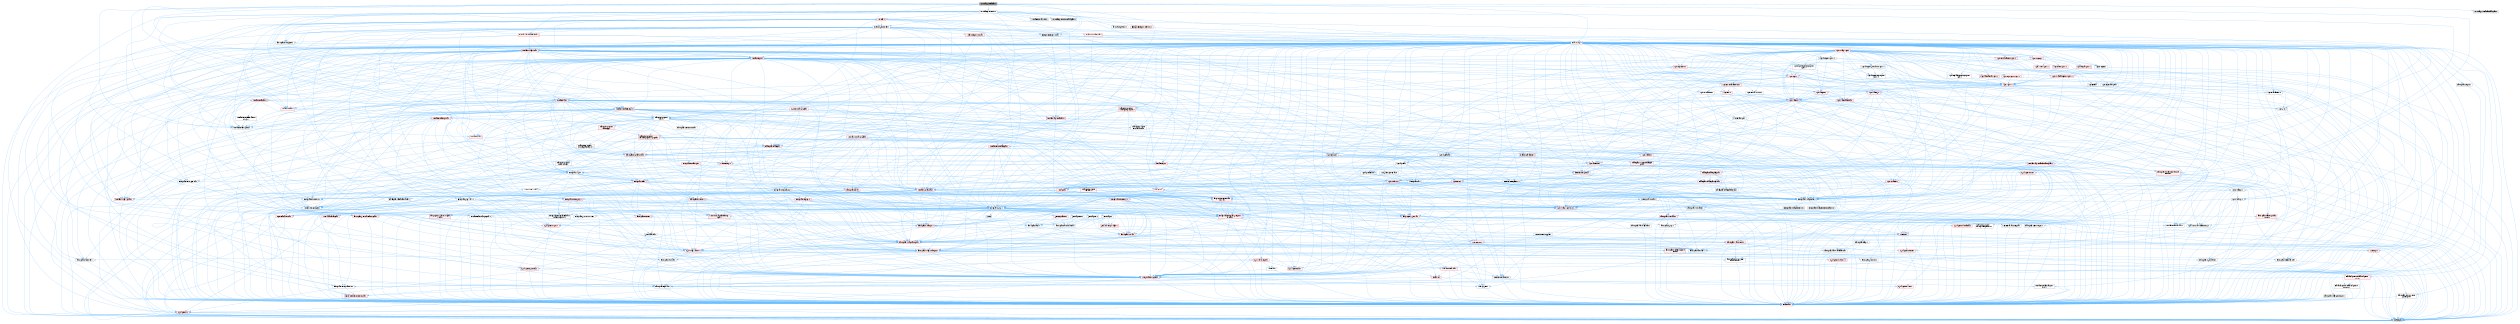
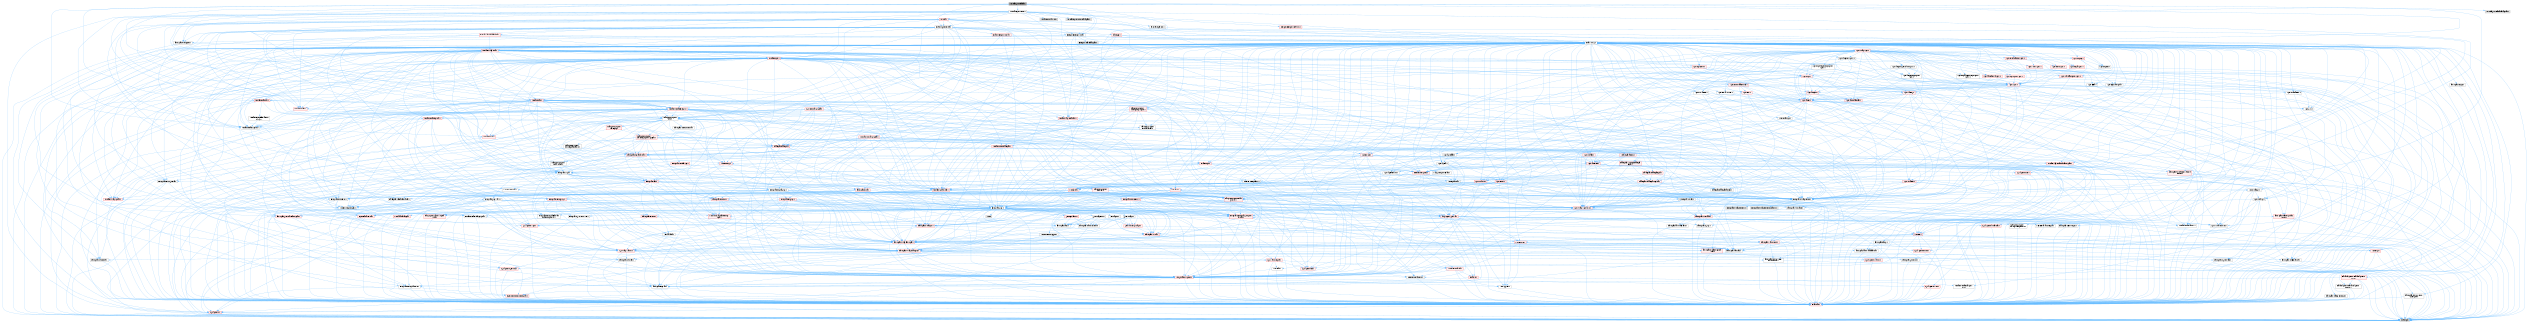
node "BlueprintNodeBinder.h": label "BlueprintNodeBinder.h" -> "ITextData.h"
node "EdGraphNode.generated.h": added
node "Math/IntrusiveUnsetOptional.h": label "Math/IntrusiveUnsetOptional.h" -> "Math/NumericLimits.h"
